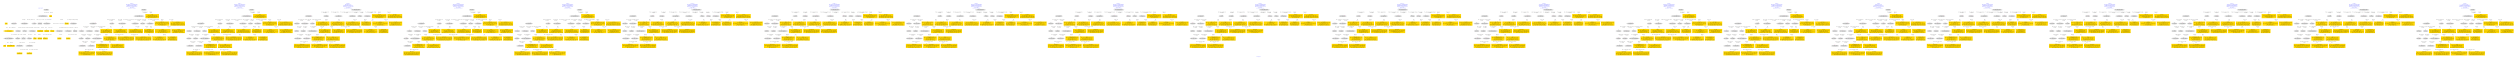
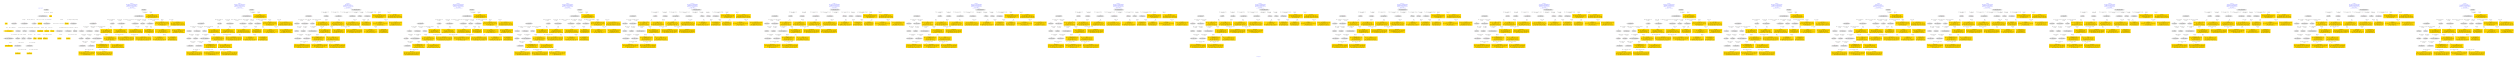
node "Description": fillcolor lightgray -> gold
node "Artist": removed
